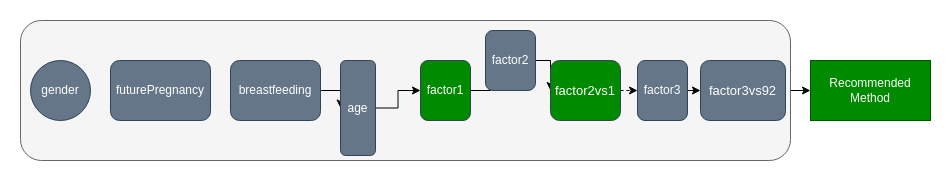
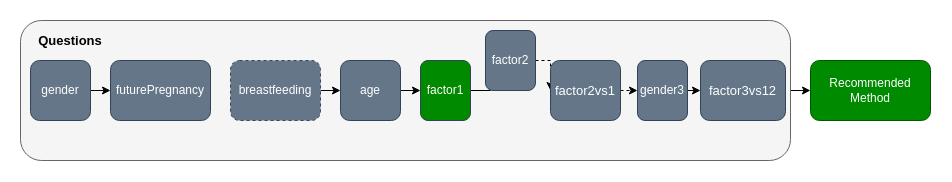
node "Questions": added
edge "factor2" -> "factor2vs1": style solid -> dashed
node "gender": shape ellipse -> rounded rectangle
edge "gender" -> "futurePregnancy": added
node "breastfeeding": style solid -> dashed
node "factor2vs1": fillcolor #008a00 -> #647687
node "factor3": label "factor3" -> "gender3"
node "factor3vs92": label "factor3vs92" -> "factor3vs12"
node "Recommended Method": shape rectangle -> rounded rectangle
node "age": size 35x95 -> 60x60
